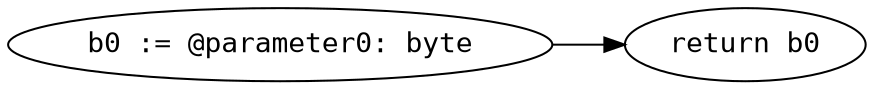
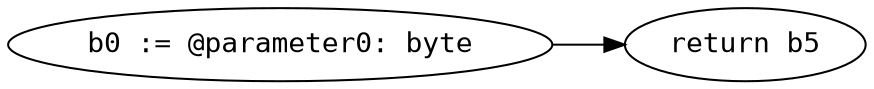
node "return b0": label "return b0" -> "return b5"
